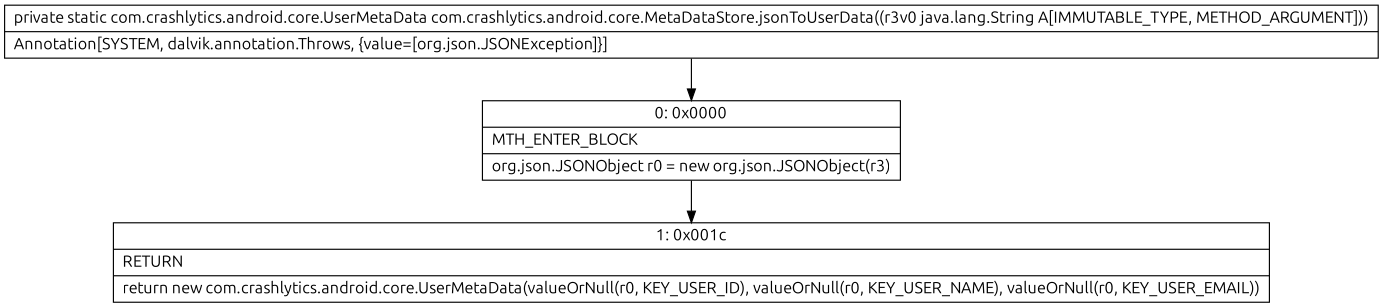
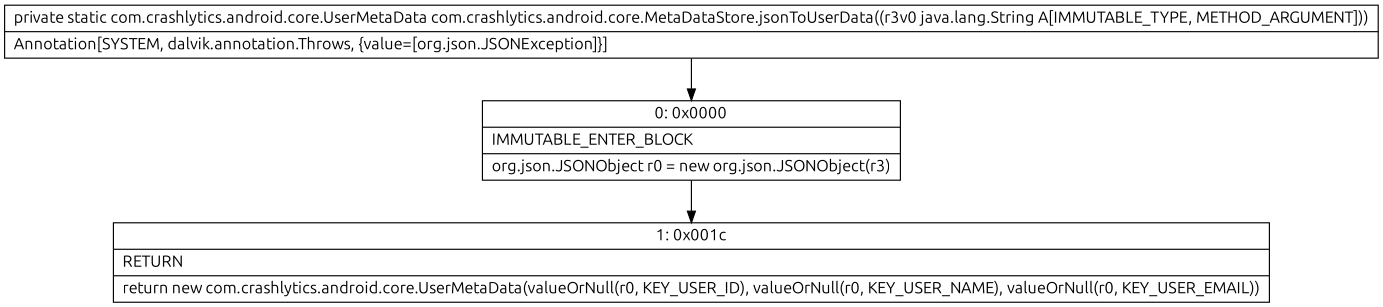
node "0: 0x0000": text "MTH_ENTER_BLOCK" -> "IMMUTABLE_ENTER_BLOCK"
